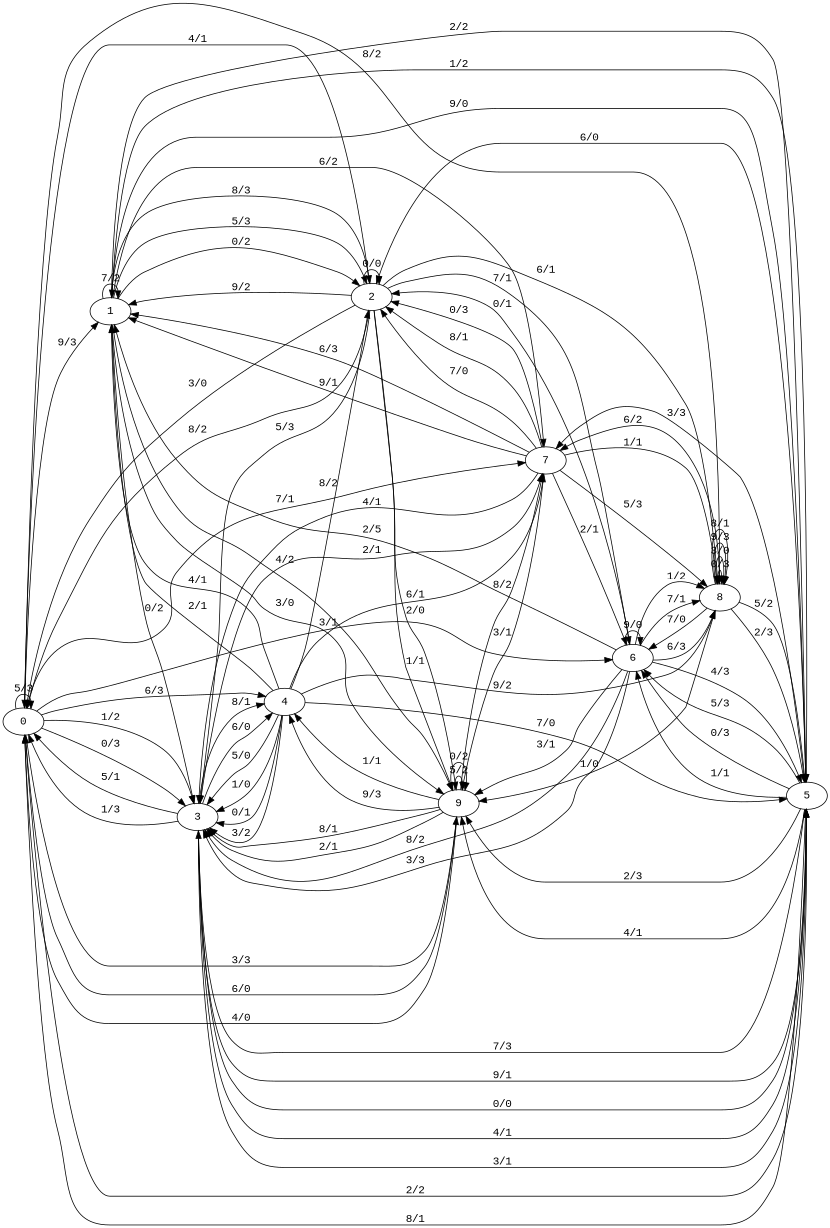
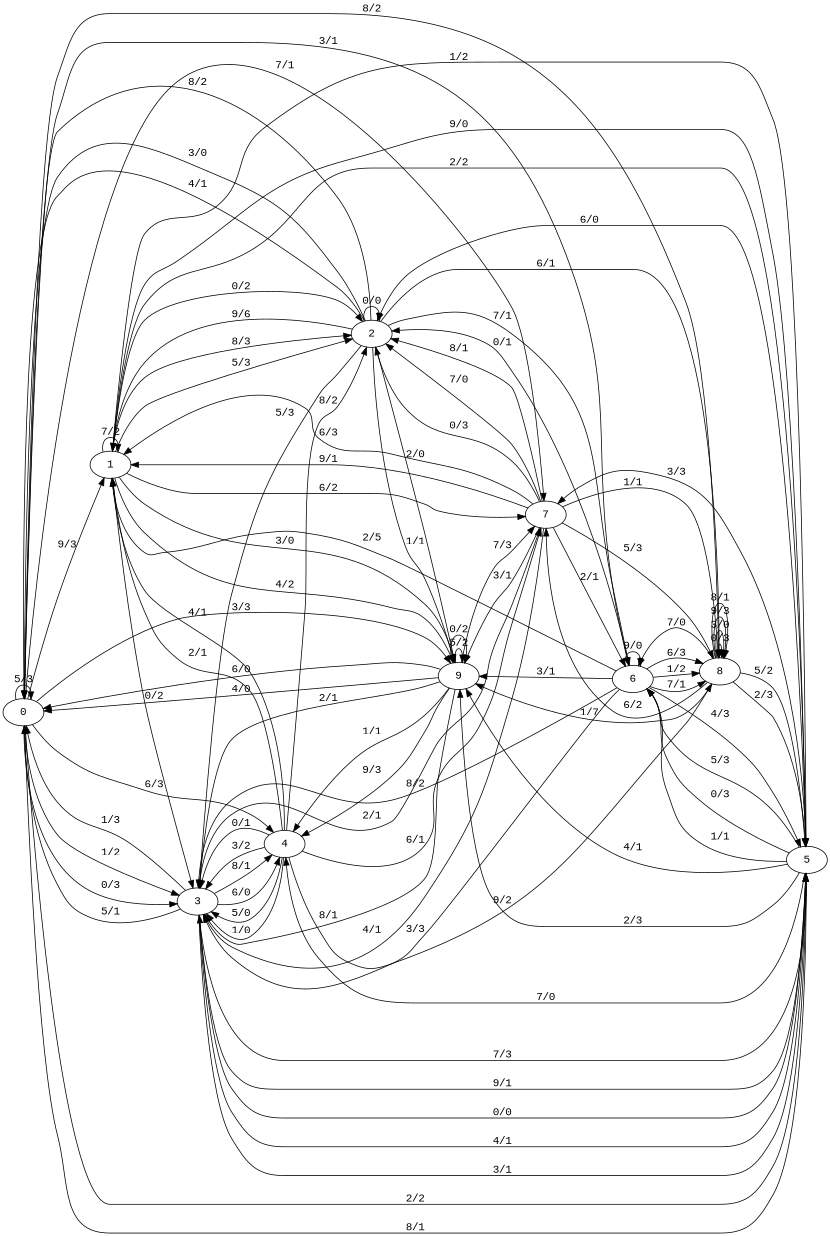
edge "2" -> "1": label "9/2" -> "9/6"
edge "9" -> "7": label "8/2" -> "7/3"
edge "4" -> "5": reversed
edge "8" -> "9": label "1/0" -> "1/7"
